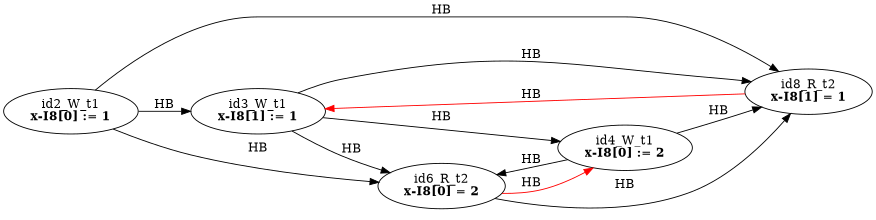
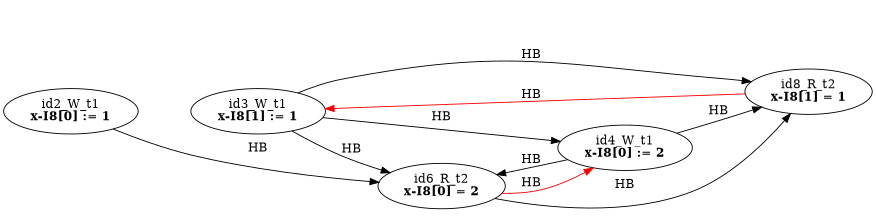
edge "id2_W_t1" -> "id8_R_t2": removed, label "HB"
edge "id2_W_t1" -> "id3_W_t1": removed, label "HB"
